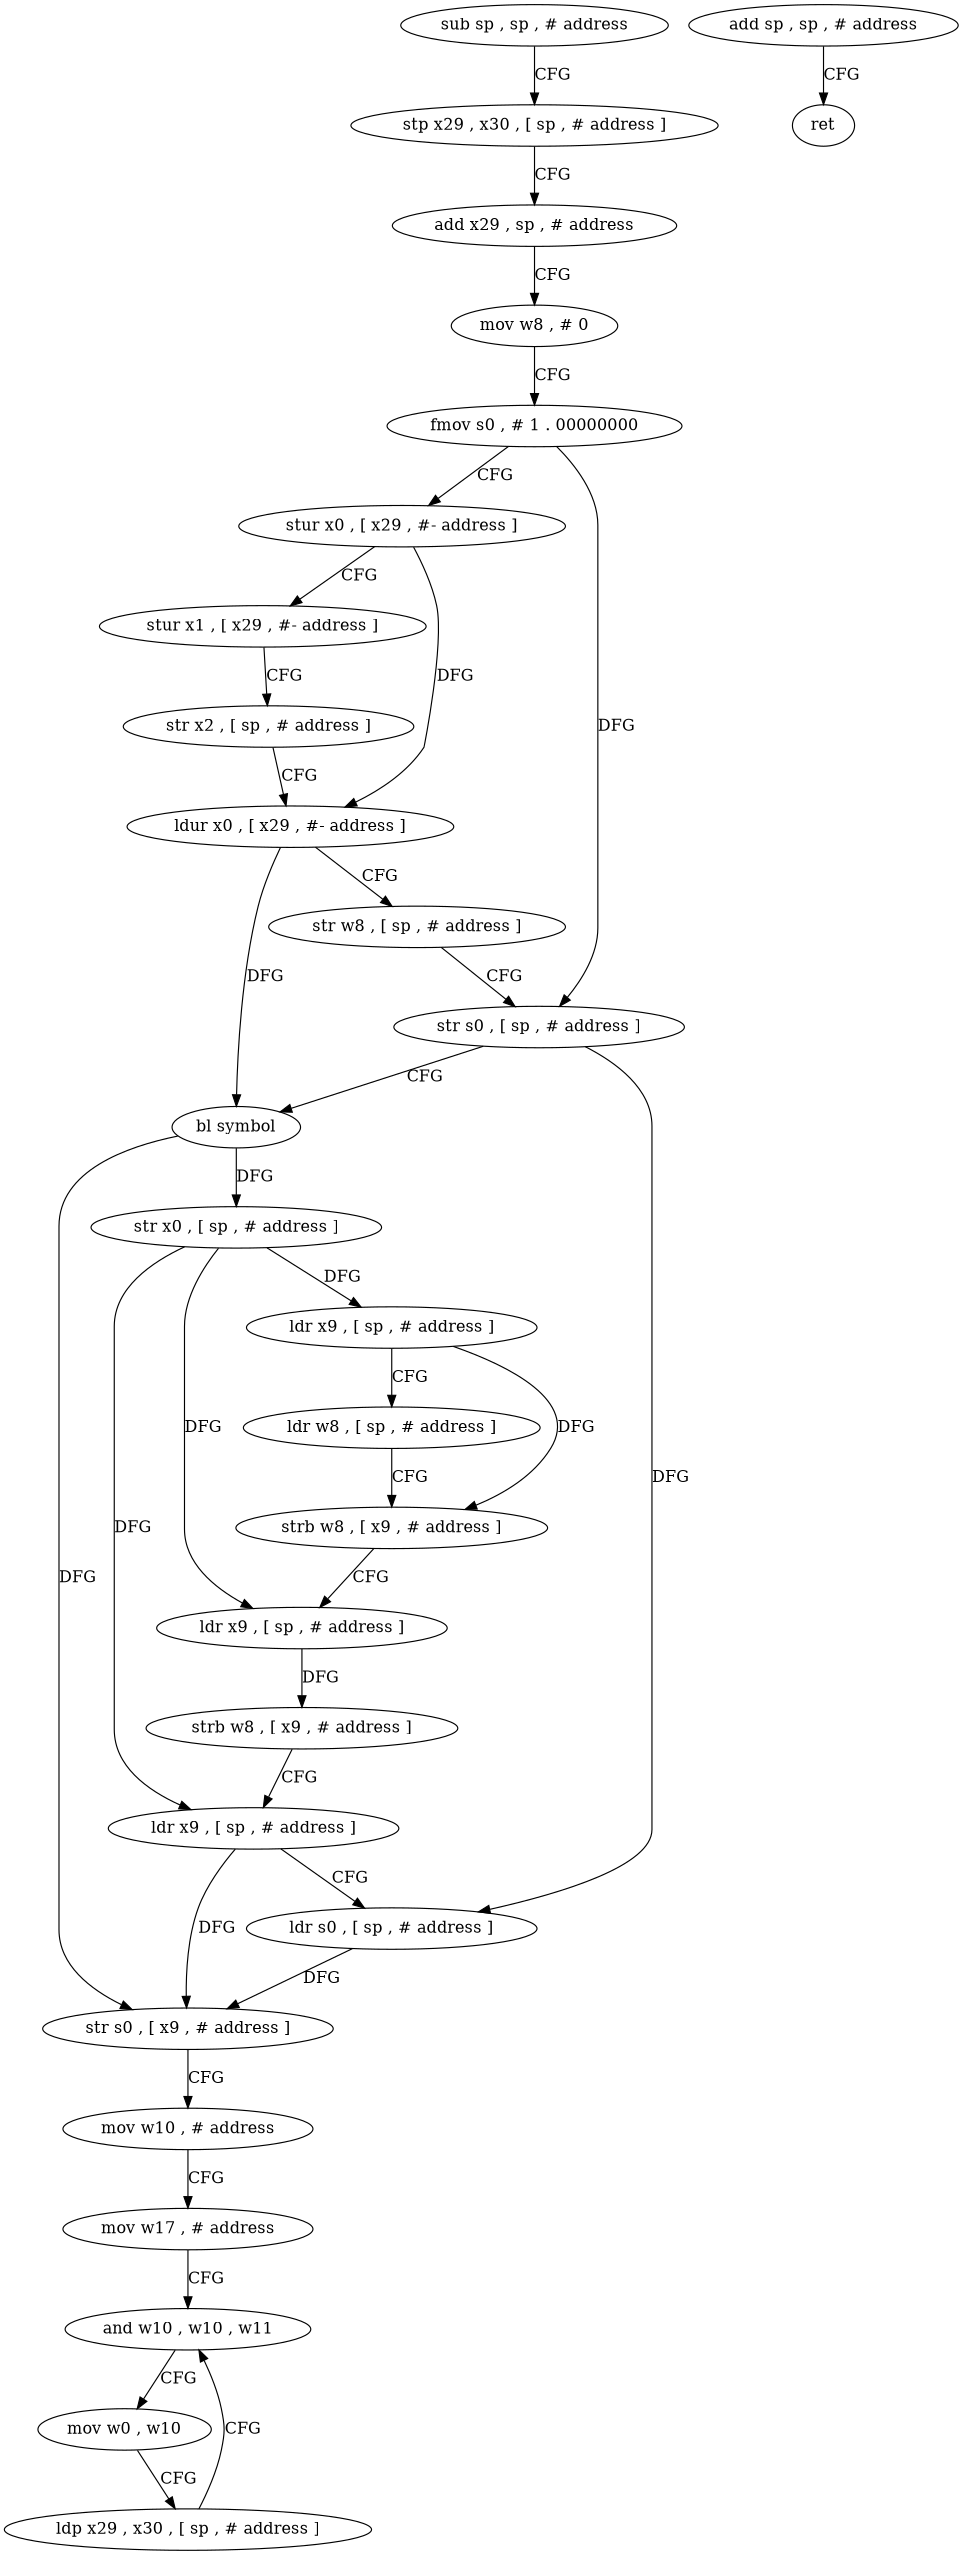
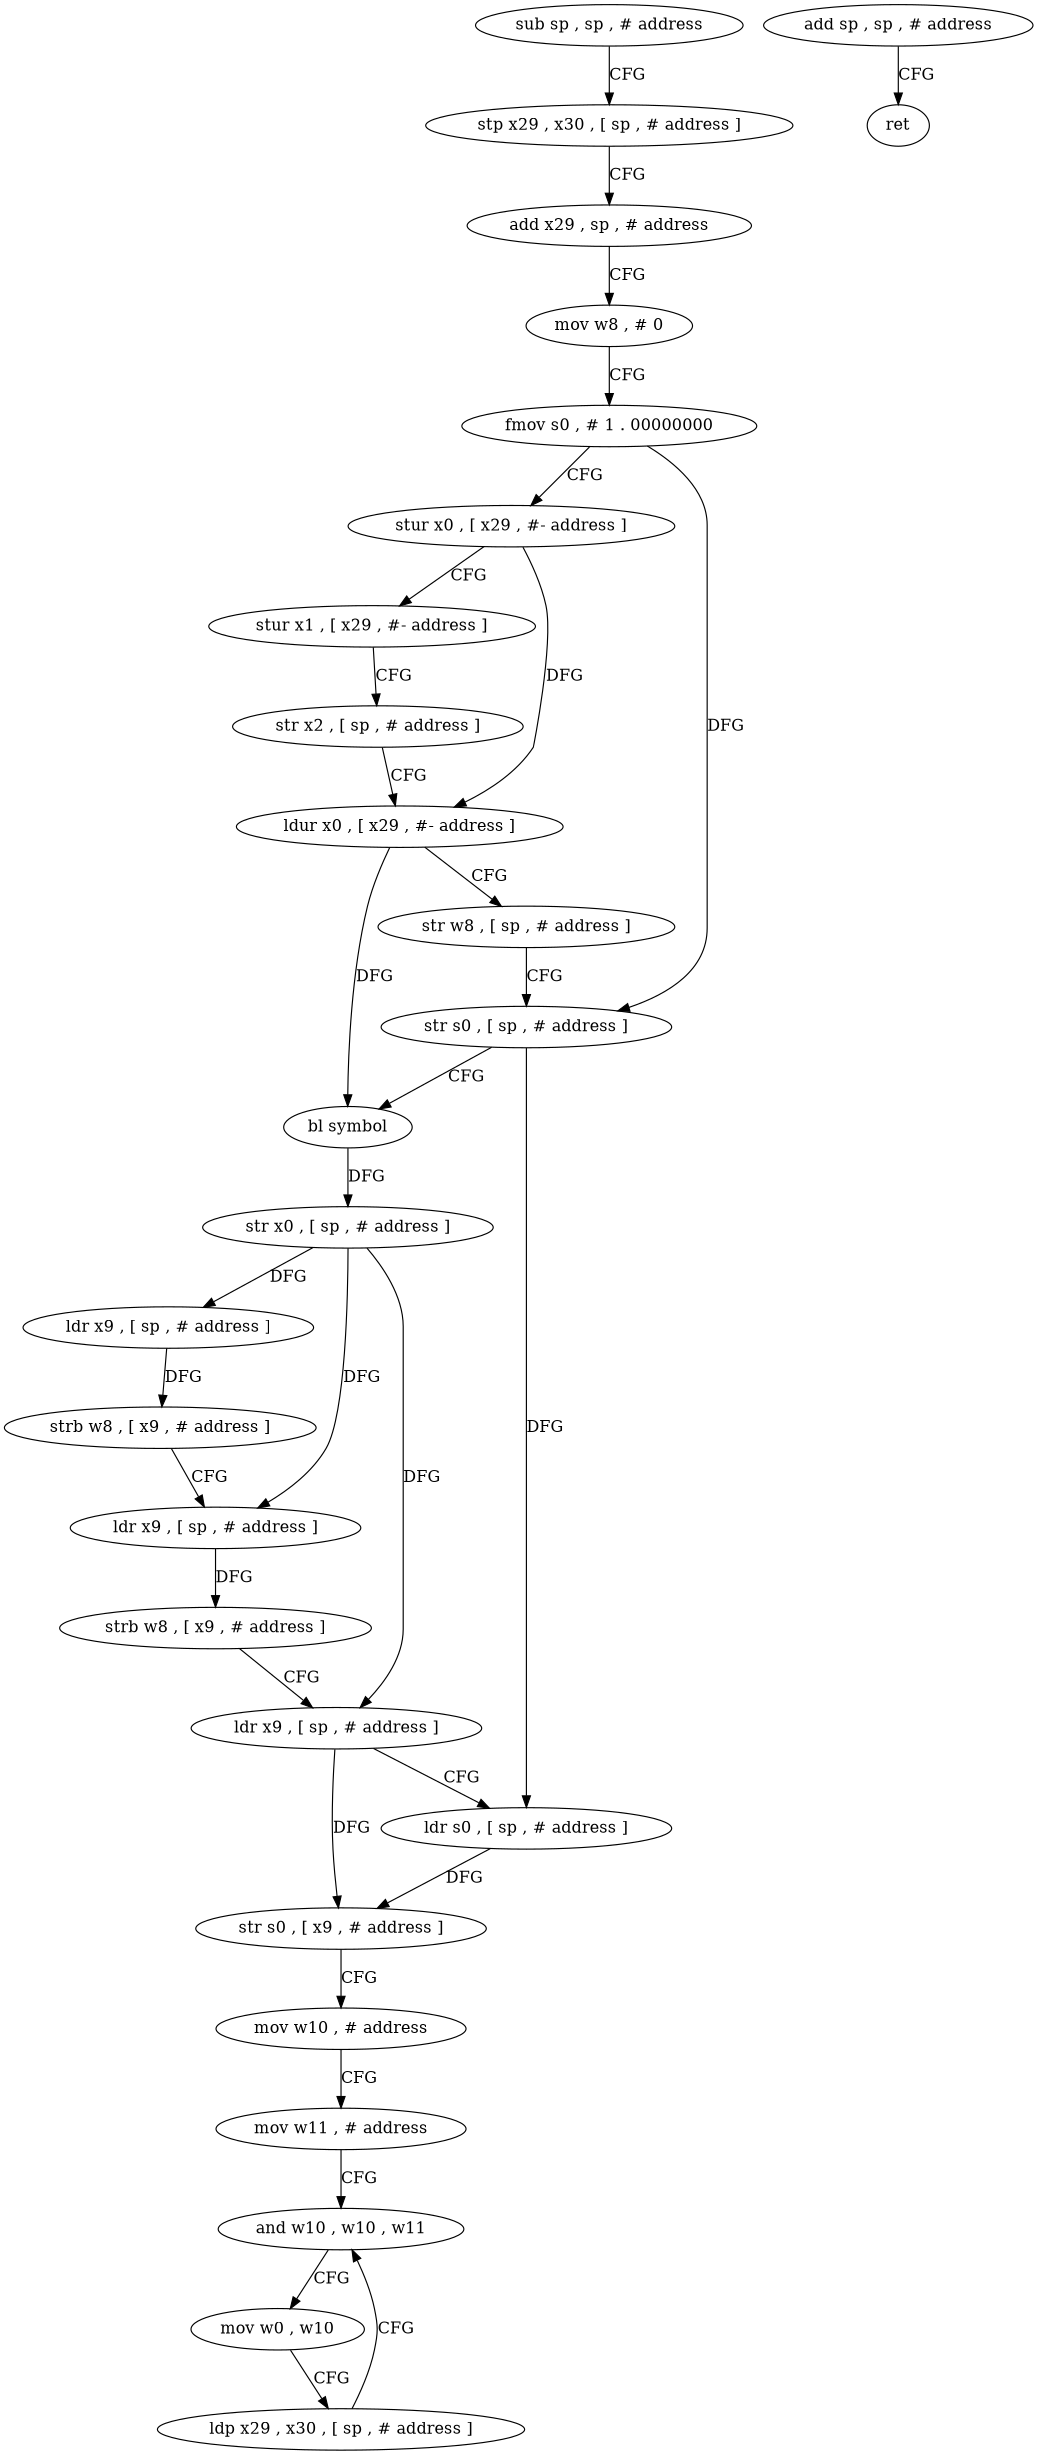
node "ldr w8 , [ sp , # address ]": removed
edge "bl symbol" -> "str s0 , [ x9 , # address ]": removed, label "DFG"
node "mov w17 , # address": label "mov w17 , # address" -> "mov w11 , # address"
